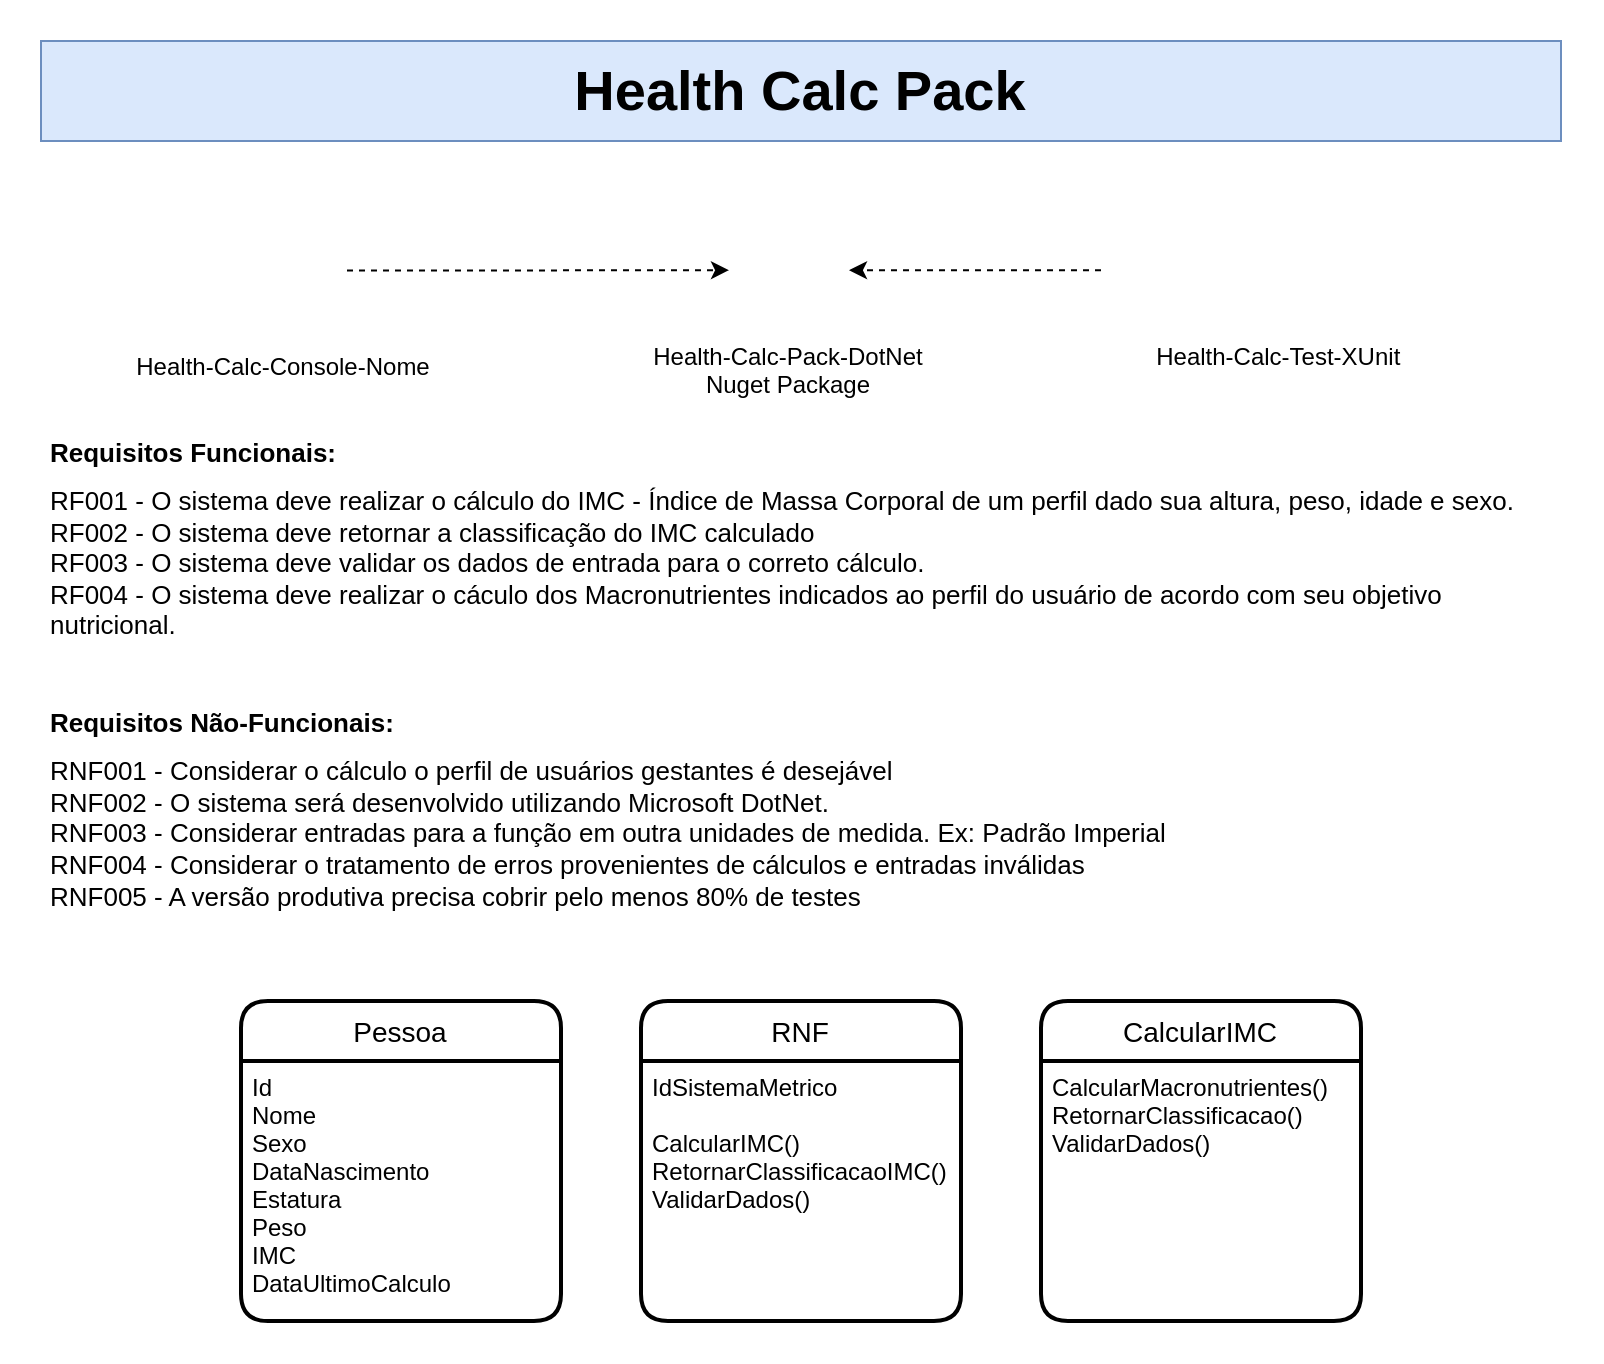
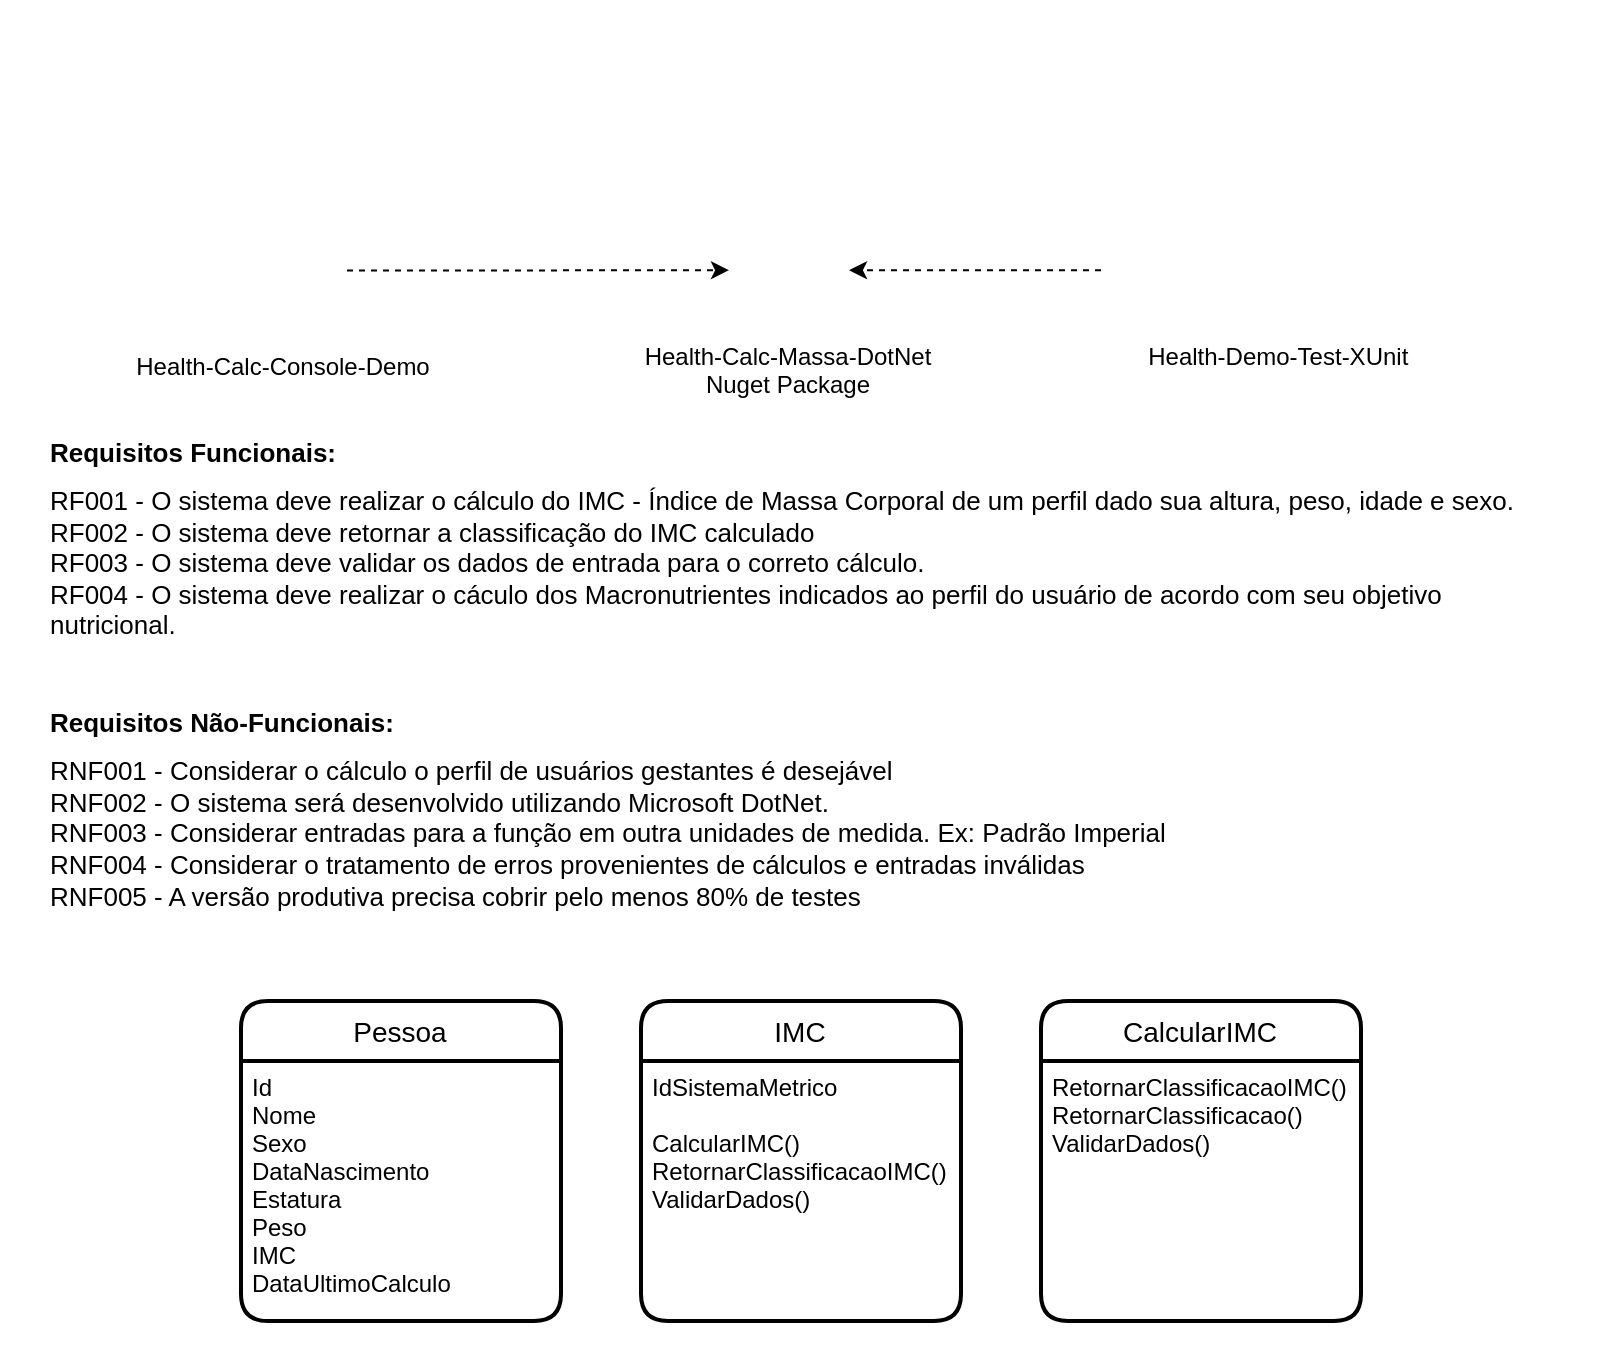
node "Health Calc Pack": removed
node "Health-Calc-Pack-DotNet Nuget Package": label "Health-Calc-Pack-DotNet Nuget Package" -> "Health-Calc-Massa-DotNet Nuget Package"
node "Health-Calc-Test-XUnit": label "Health-Calc-Test-XUnit" -> "Health-Demo-Test-XUnit"
node "Health-Calc-Console-Nome": label "Health-Calc-Console-Nome" -> "Health-Calc-Console-Demo"
node "RNF": label "RNF" -> "IMC"
node "CalcularMacronutrientes() RetornarClassificacao() ValidarDados()": label "CalcularMacronutrientes() RetornarClassificacao() ValidarDados()" -> "RetornarClassificacaoIMC() RetornarClassificacao() ValidarDados()"
